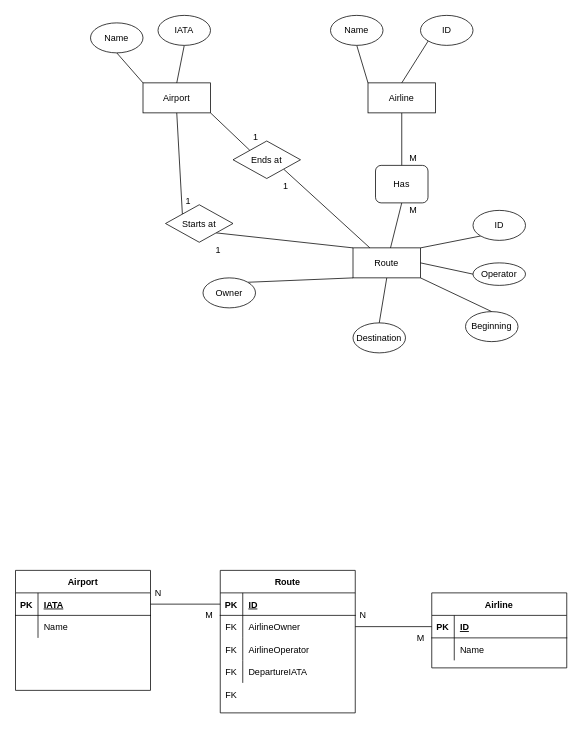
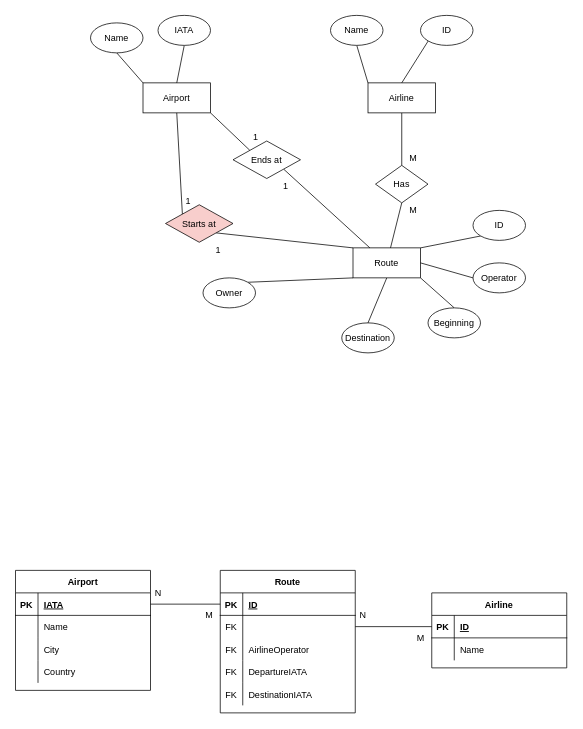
node "Has": shape rounded rectangle -> diamond
node "Starts at": fillcolor #ffffff -> #f8cecc
node "Operator": size 53x23 -> 53x30
node "Beginning": moved (492, 327) -> (454, 323)
node "Destination": moved (379, 338) -> (368, 338)
node "AirlineOwner": removed
node "City": added
node "Country": added
node "DestinationIATA": added
